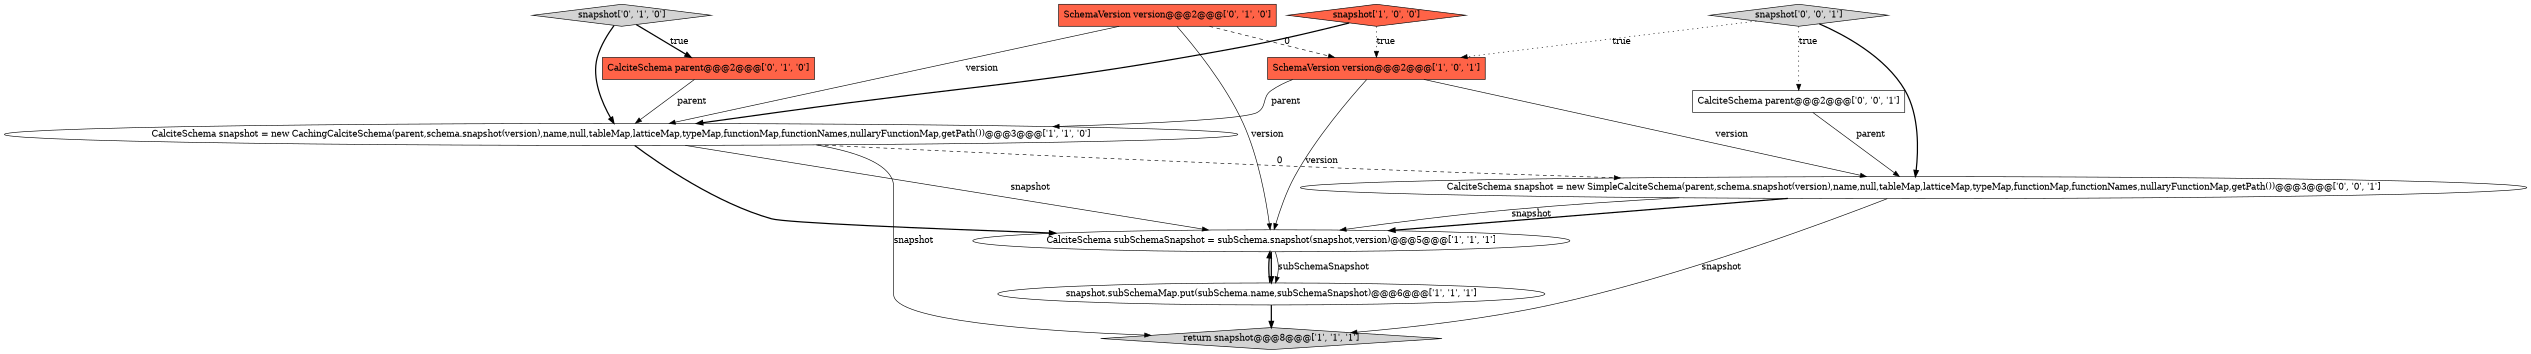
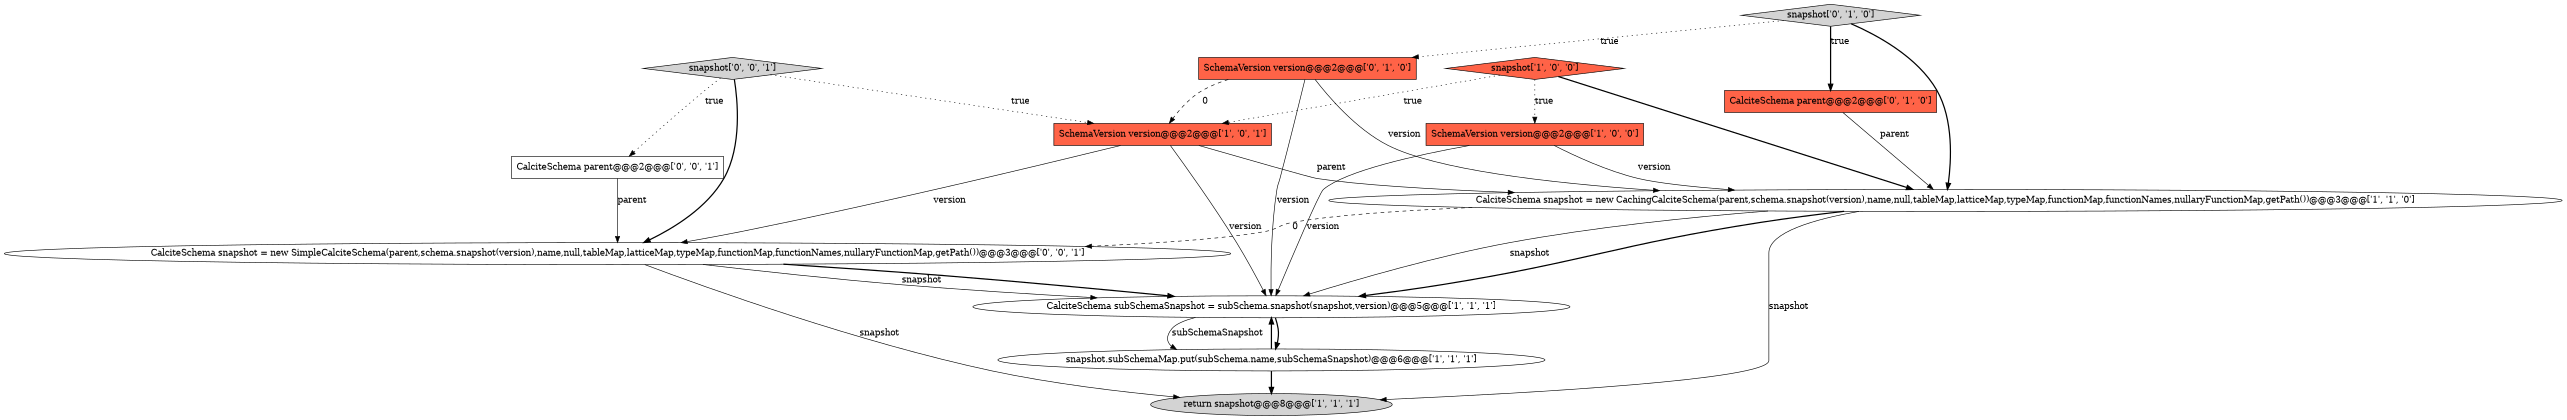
edge "snapshot['0', '1', '0']" -> "SchemaVersion version@@@2@@@['0', '1', '0']": added, label "true"
node "SchemaVersion version@@@2@@@['1', '0', '0']": added
node "return snapshot@@@8@@@['1', '1', '1']": shape diamond -> ellipse
